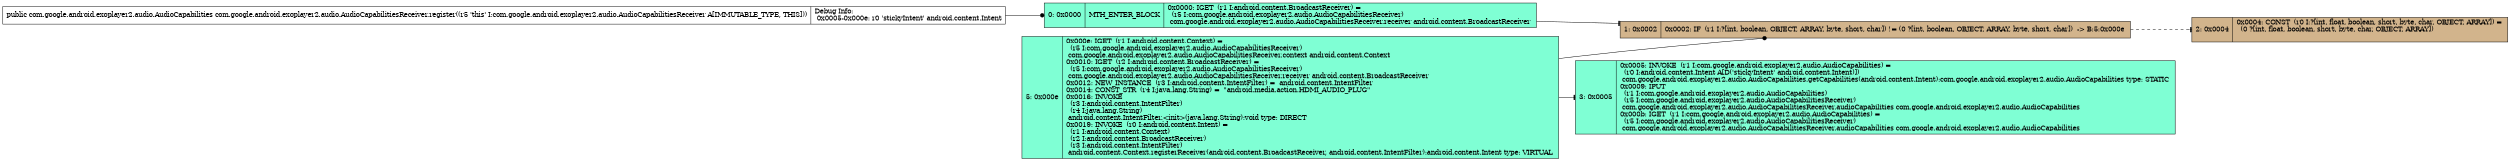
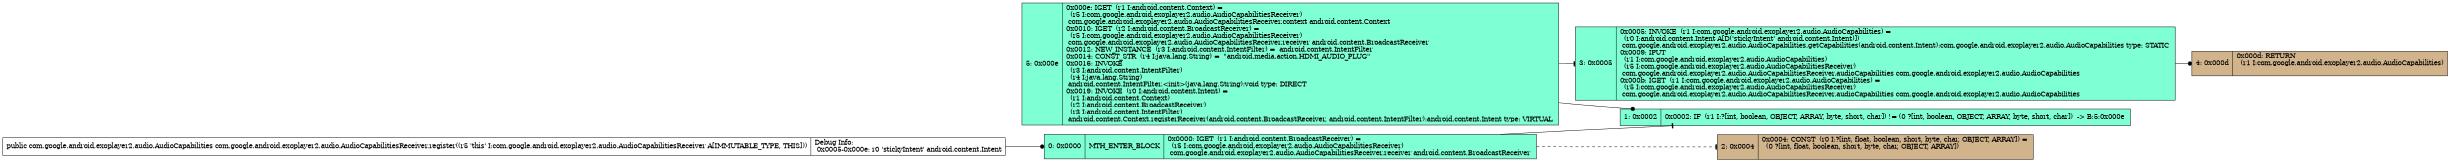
node "1: 0x0002": fillcolor tan -> aquamarine
edge "1: 0x0002" -> "2: 0x0004": now "0: 0x0000" -> "2: 0x0004"
node "4: 0x000d": added
